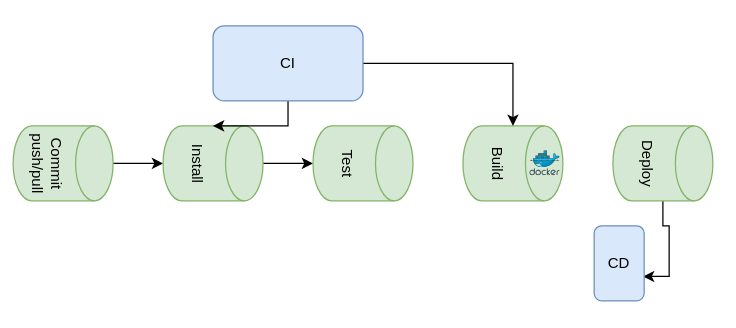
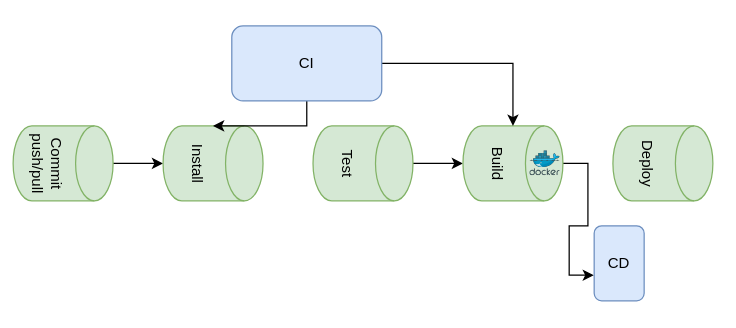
node "CI": moved (288, 63) -> (307, 63)
edge "Install" -> "Test": removed
edge "Test" -> "Build": added
edge "Build" -> "CD": added
edge "Deploy" -> "CD": removed
